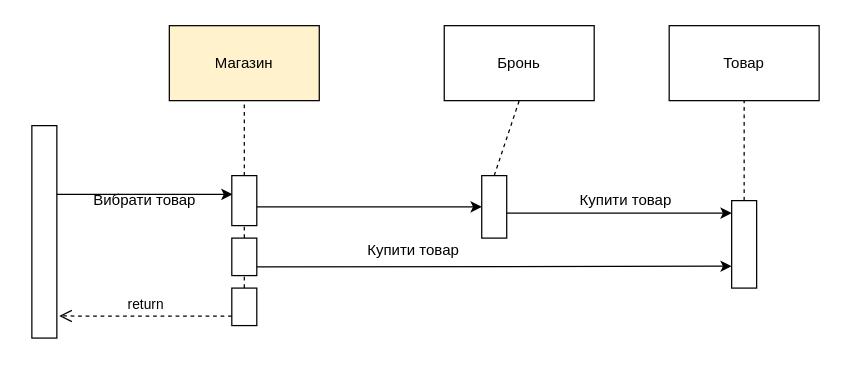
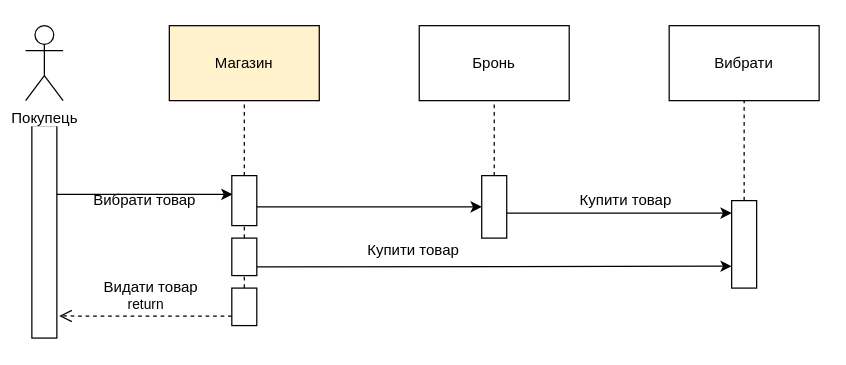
node "Покупець": added
node "Бронь": moved (519, 63) -> (494, 63)
node "Товар": label "Товар" -> "Вибрати"
node "Видати товар": added
